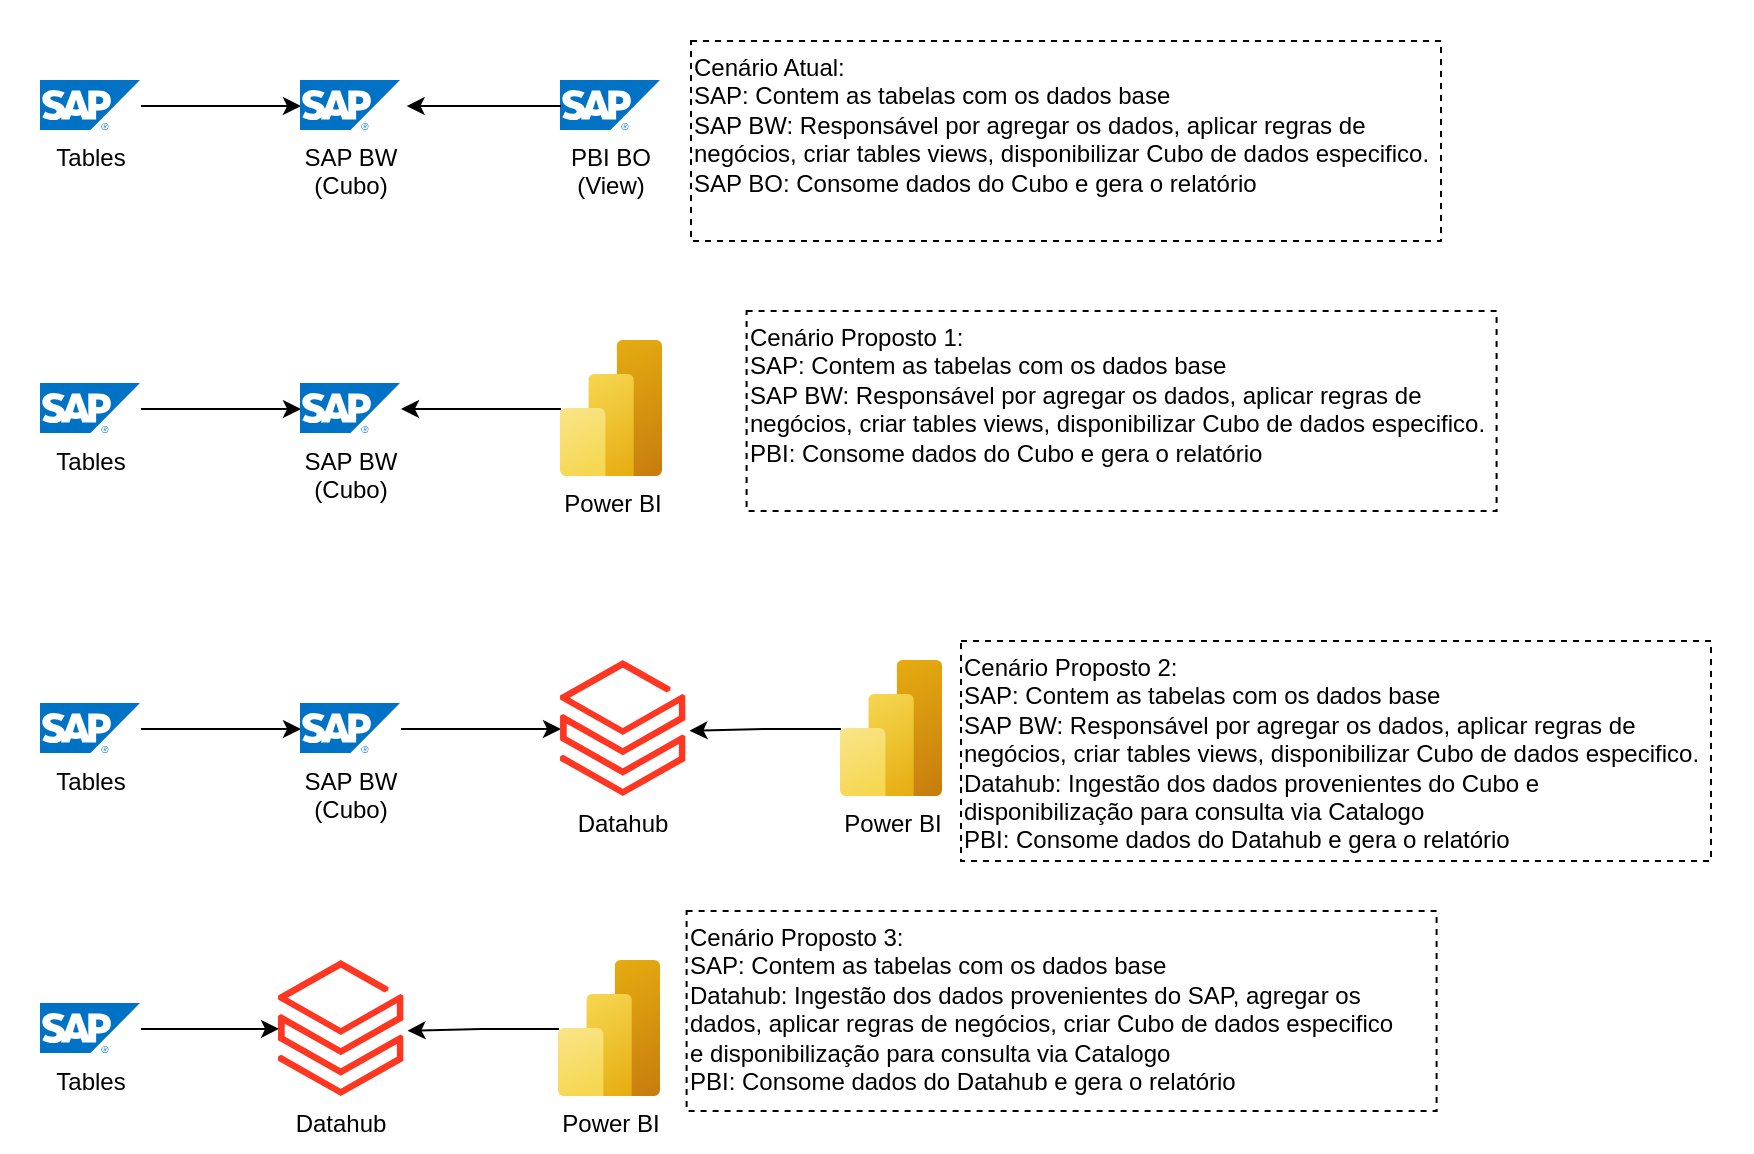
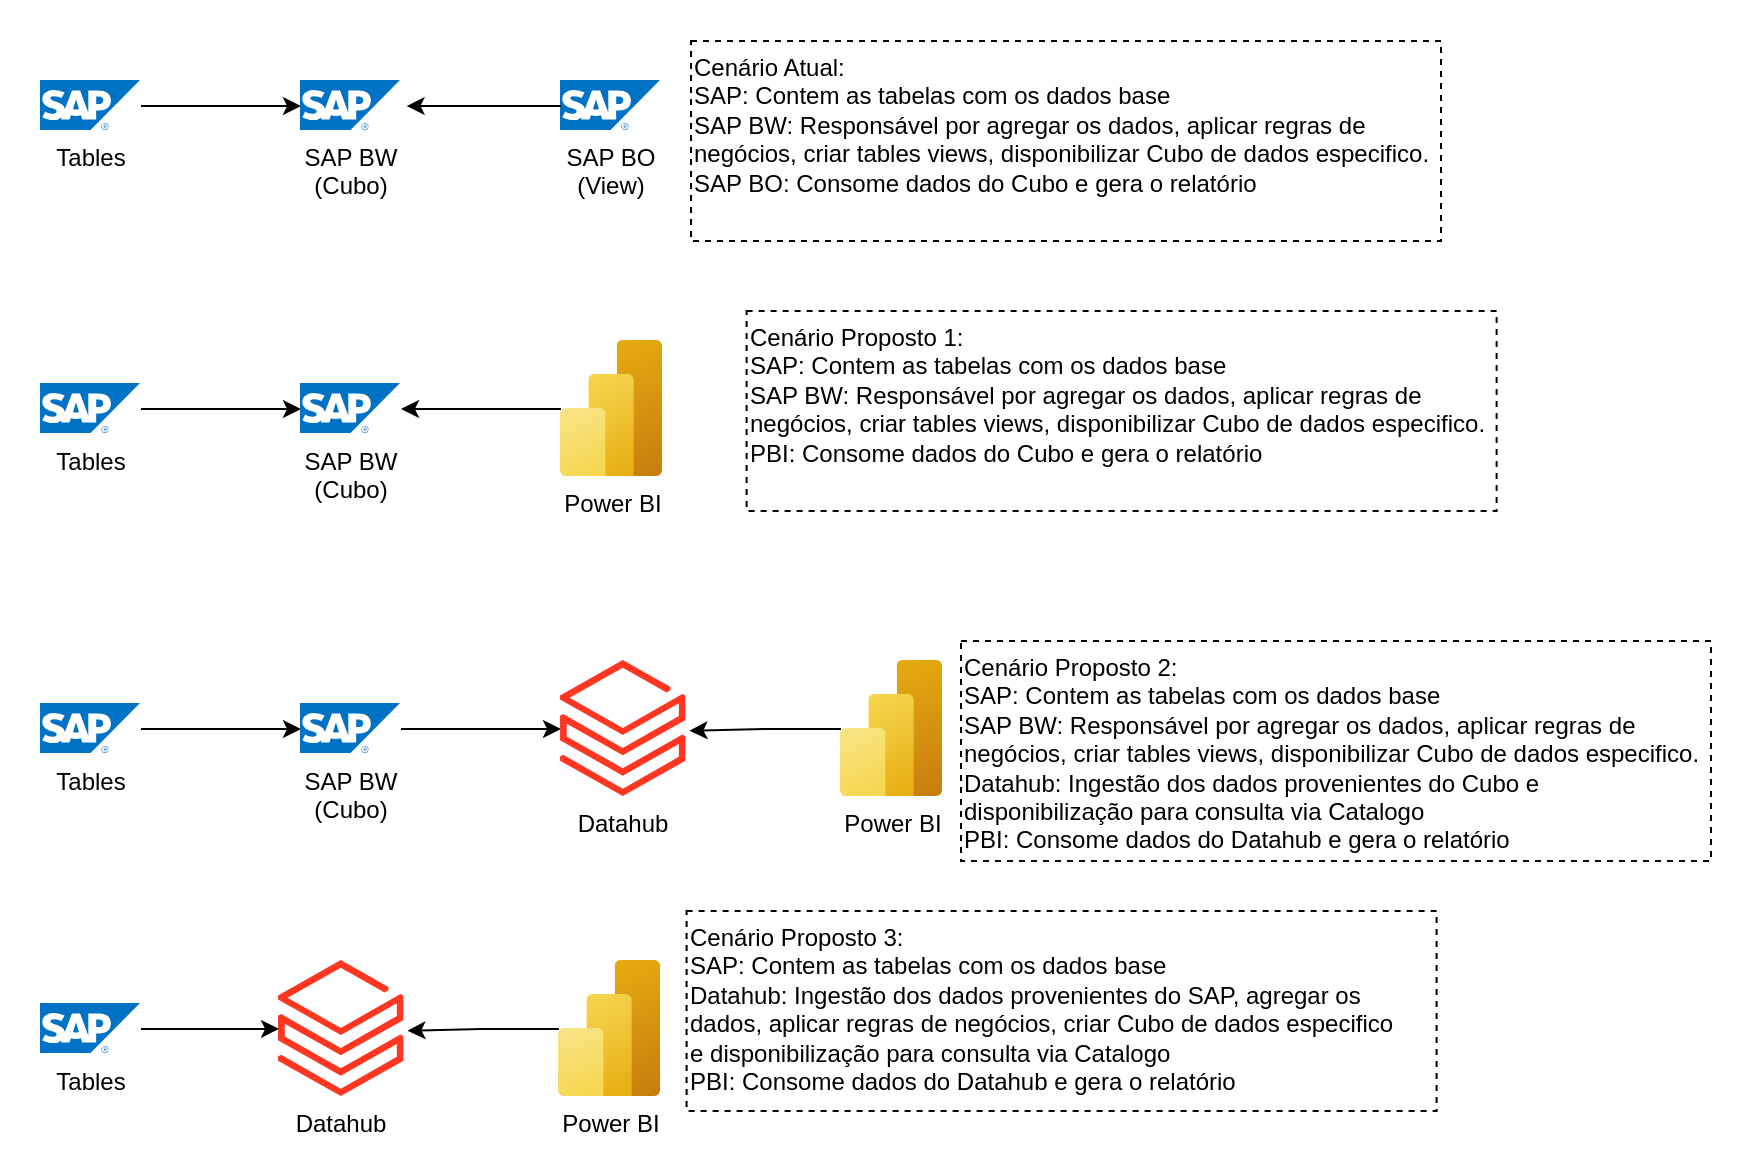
node "PBI BO (View)": label "PBI BO (View)" -> "SAP BO (View)"
